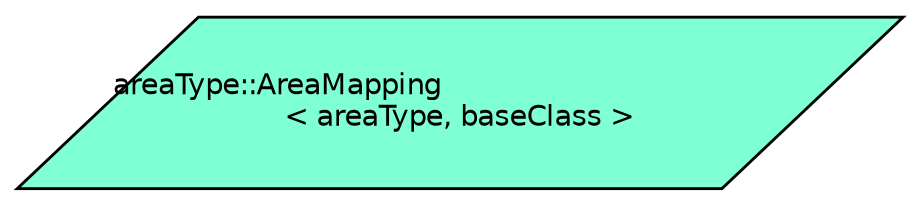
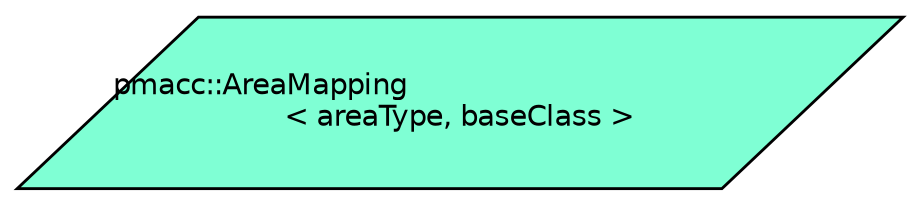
node "areaType::AreaMapping < areaType, baseClass >": label "areaType::AreaMapping < areaType, baseClass >" -> "pmacc::AreaMapping < areaType, baseClass >"
